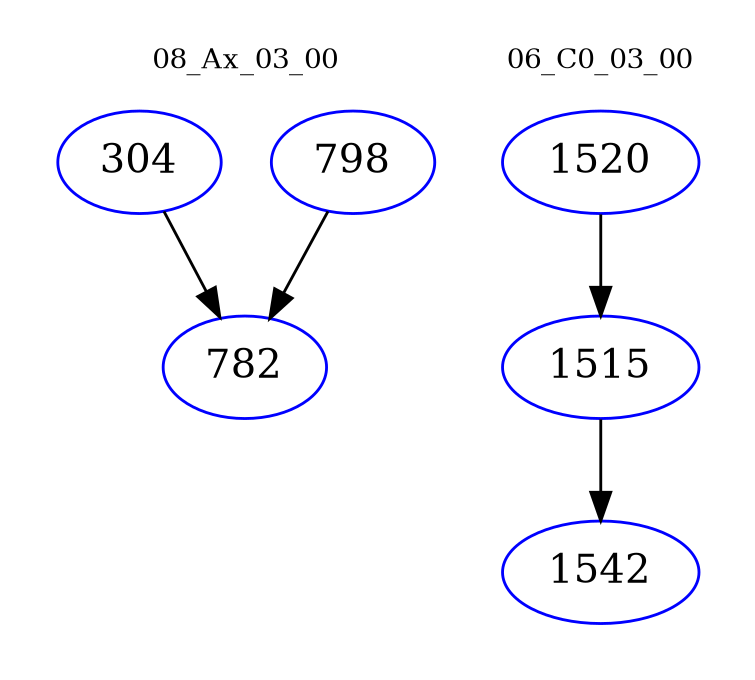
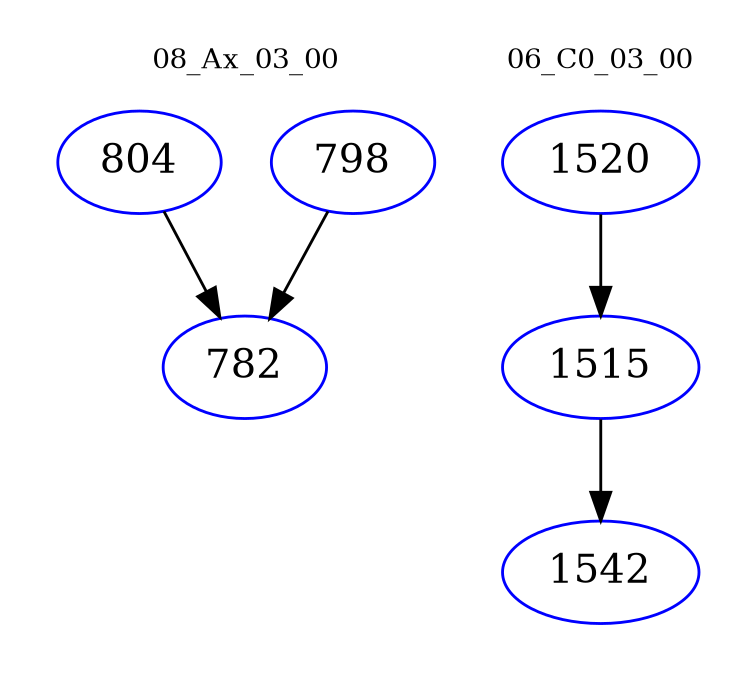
node "304": label "304" -> "804"
